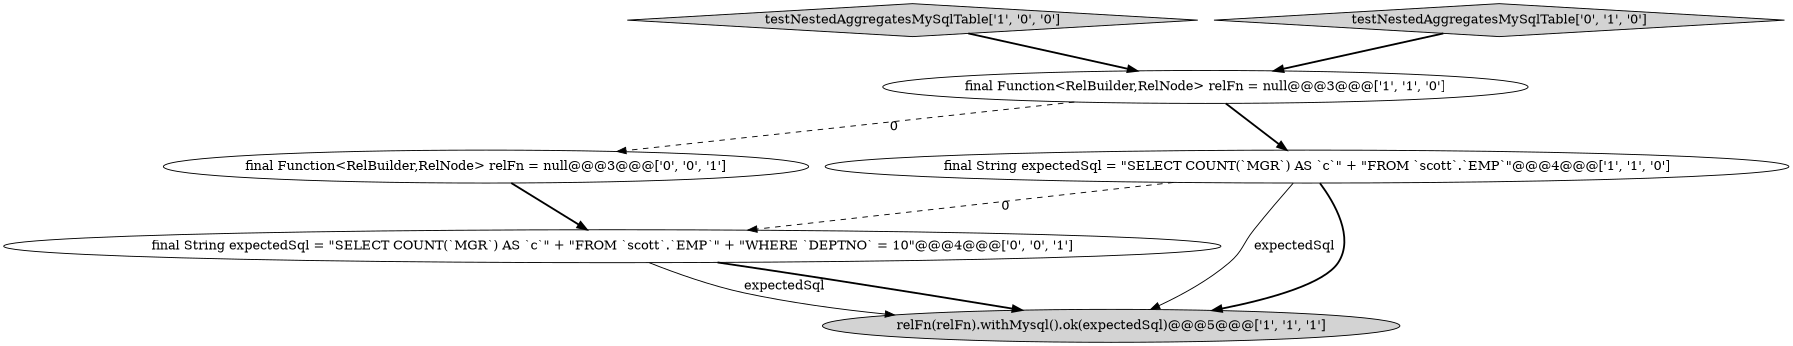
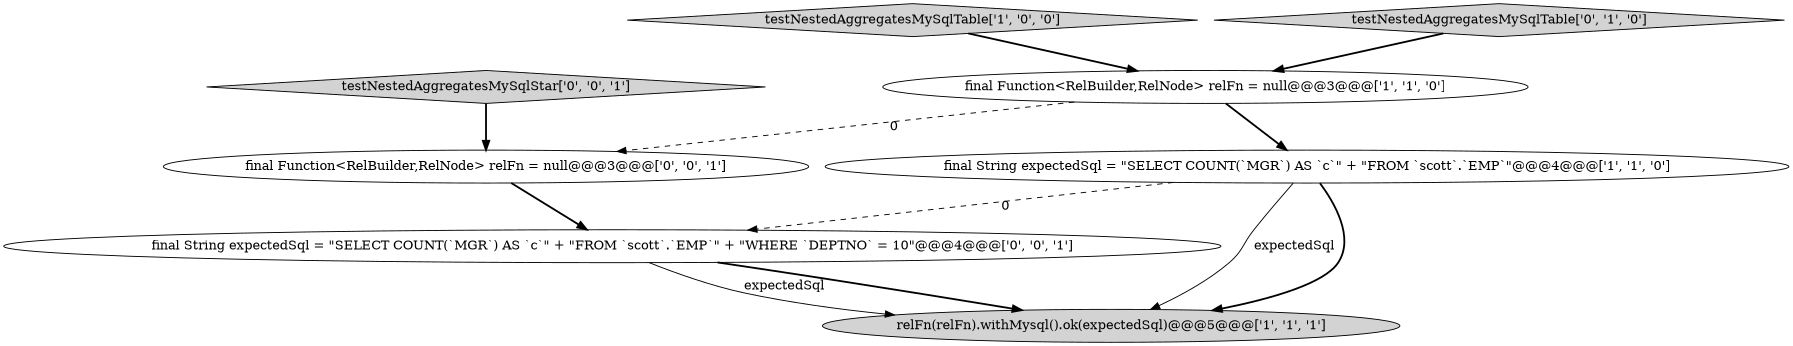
node "testNestedAggregatesMySqlStar['0', '0', '1']": added
